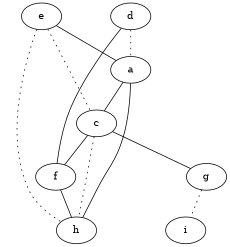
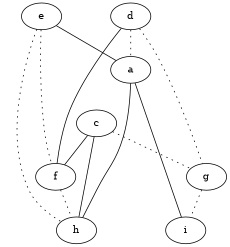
edge "e" -- "c": now "e" -- "f"
edge "d" -- "g": added
edge "a" -- "c": now "a" -- "i"
edge "c" -- "g": style solid -> dotted
edge "c" -- "h": style dotted -> solid
edge "f" -- "h": style solid -> dotted
